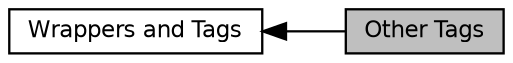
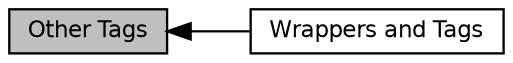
edge "Other Tags" -> "Wrappers and Tags": reversed
